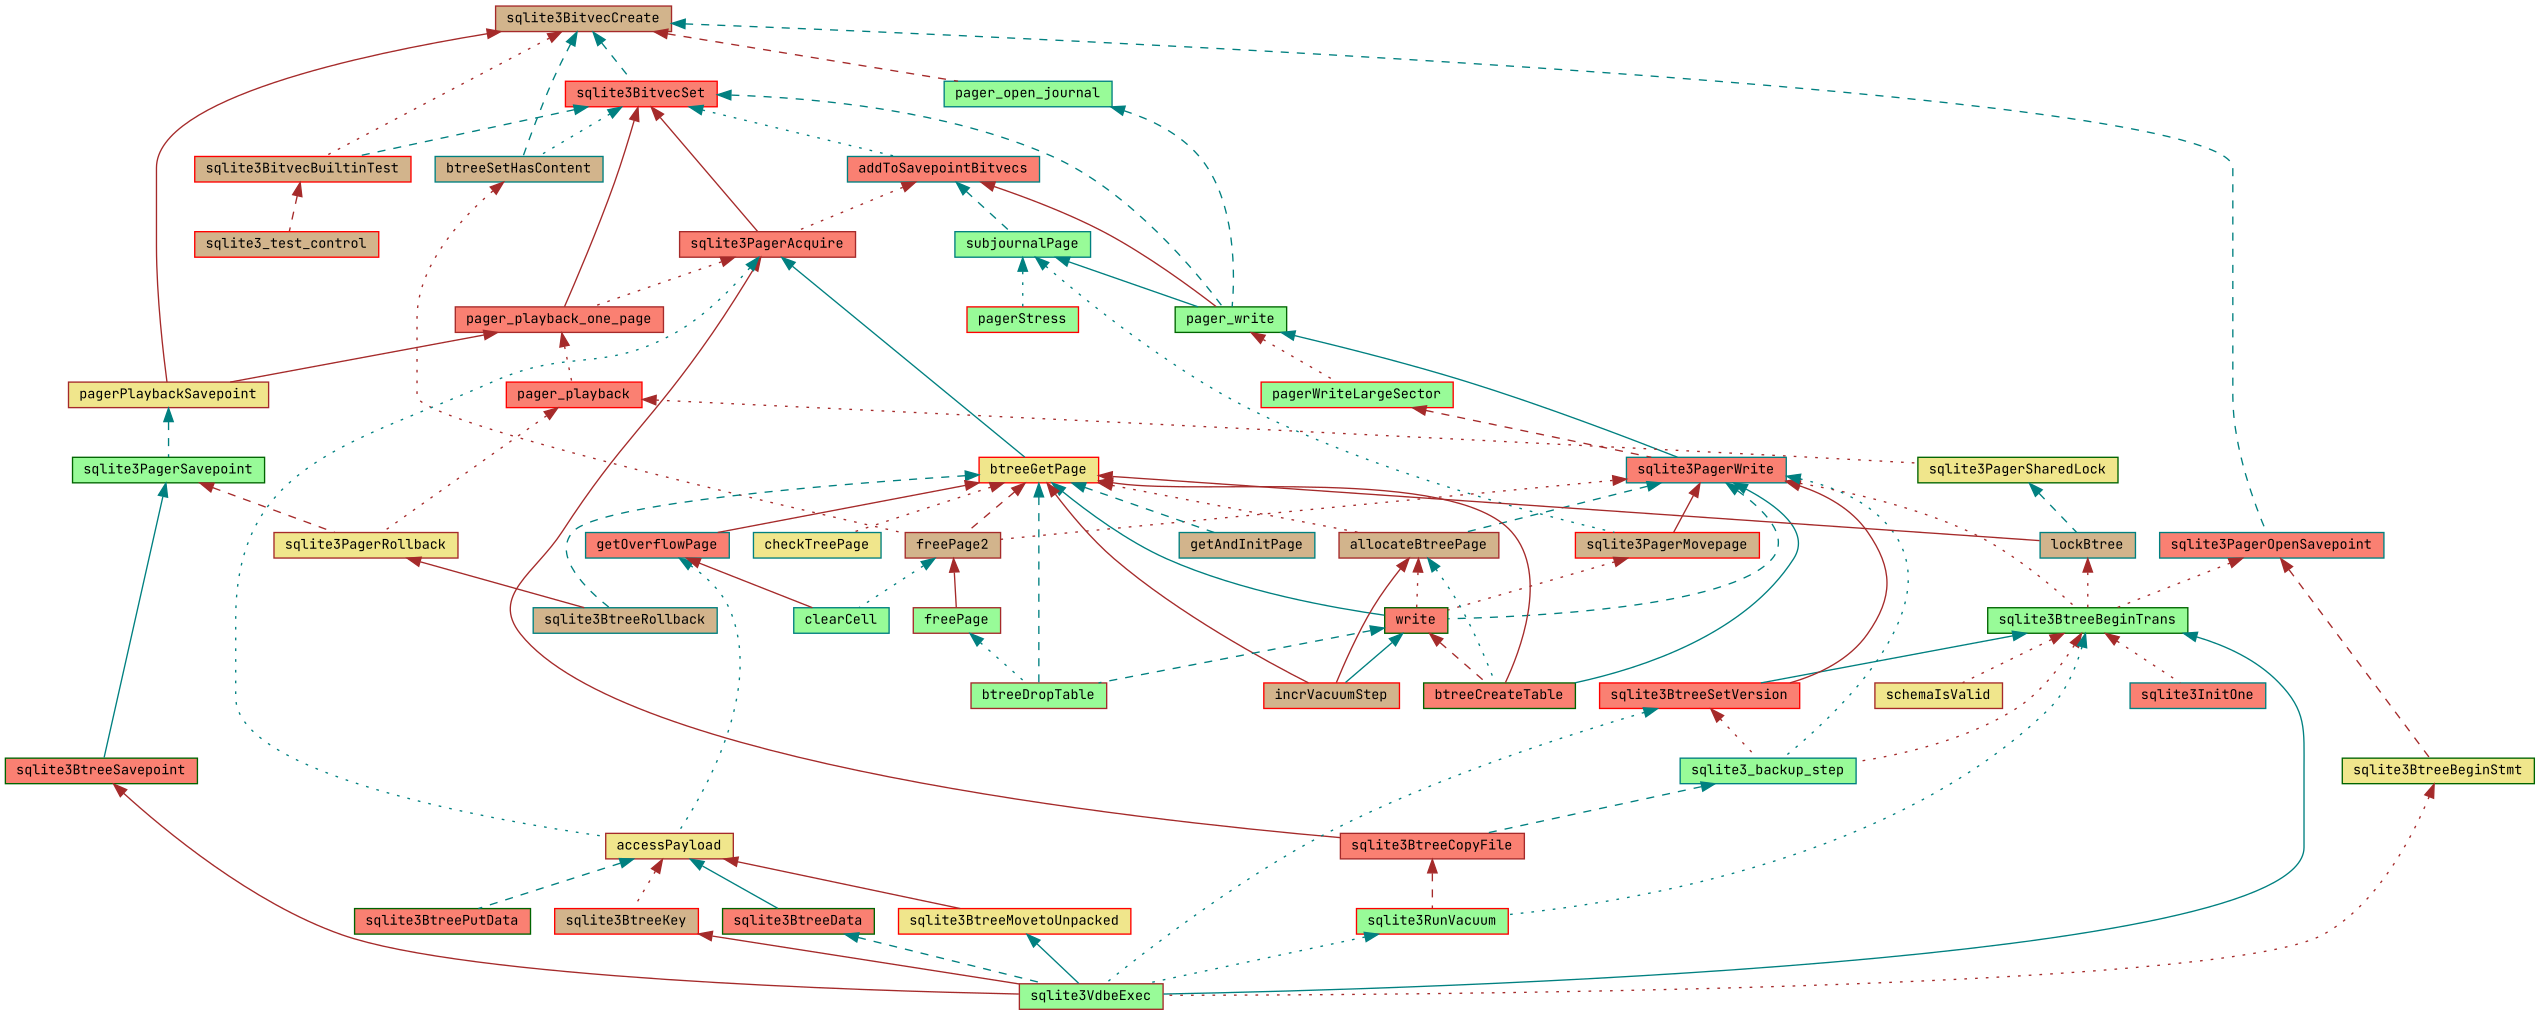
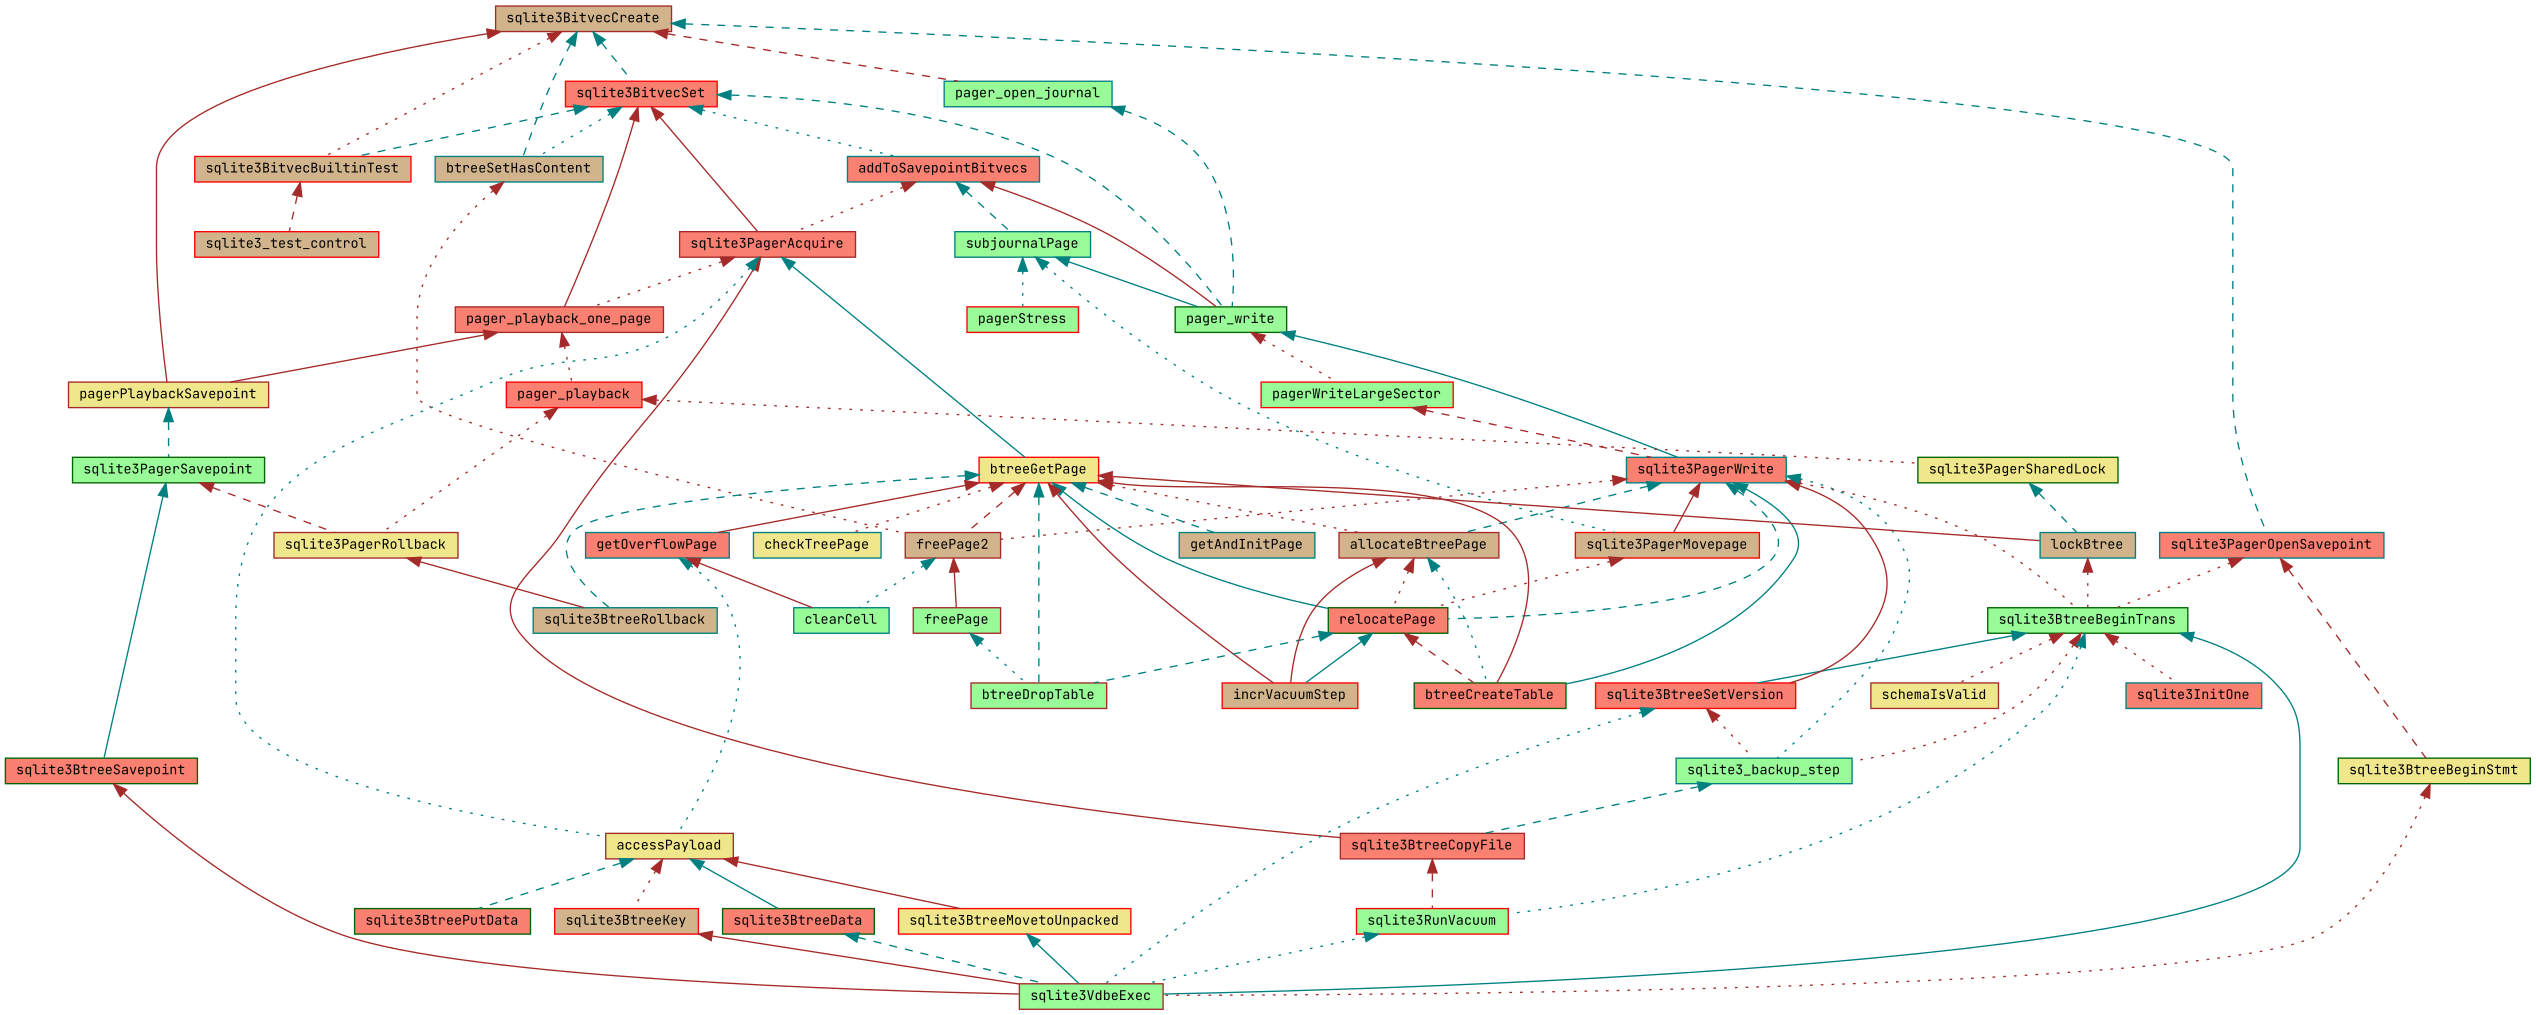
node "write": label "write" -> "relocatePage"
